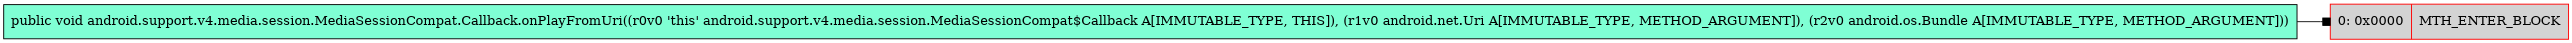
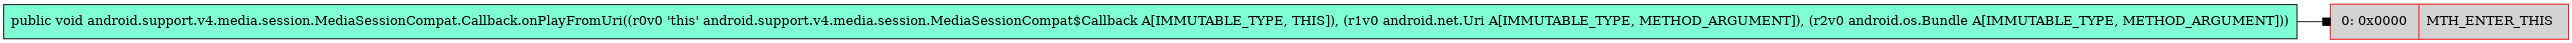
node "0: 0x0000": text "MTH_ENTER_BLOCK" -> "MTH_ENTER_THIS"
